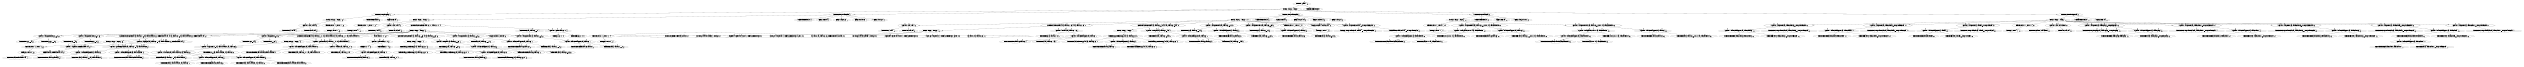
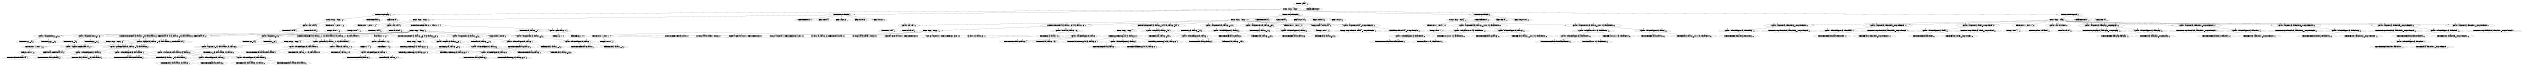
node "(IDENTIFIER,tif,tif->tif_encodestrip = DumpModeEncode)": removed
